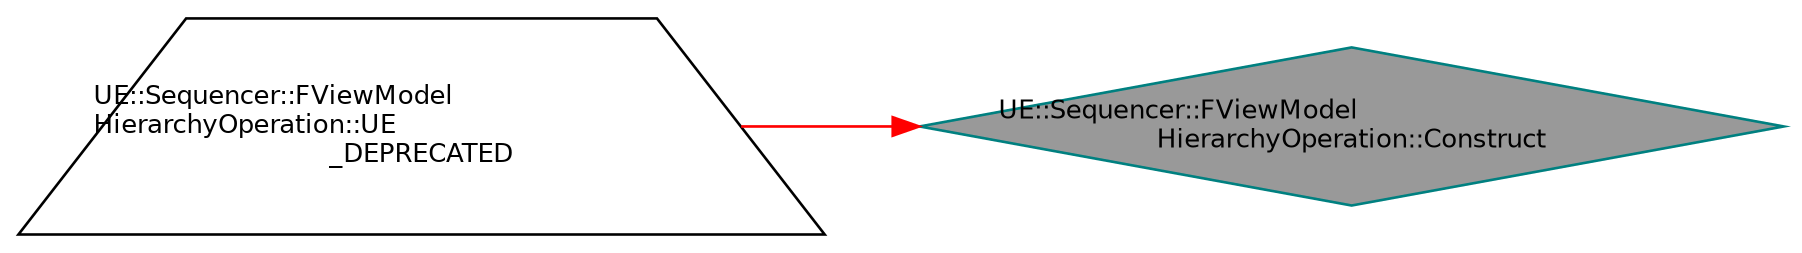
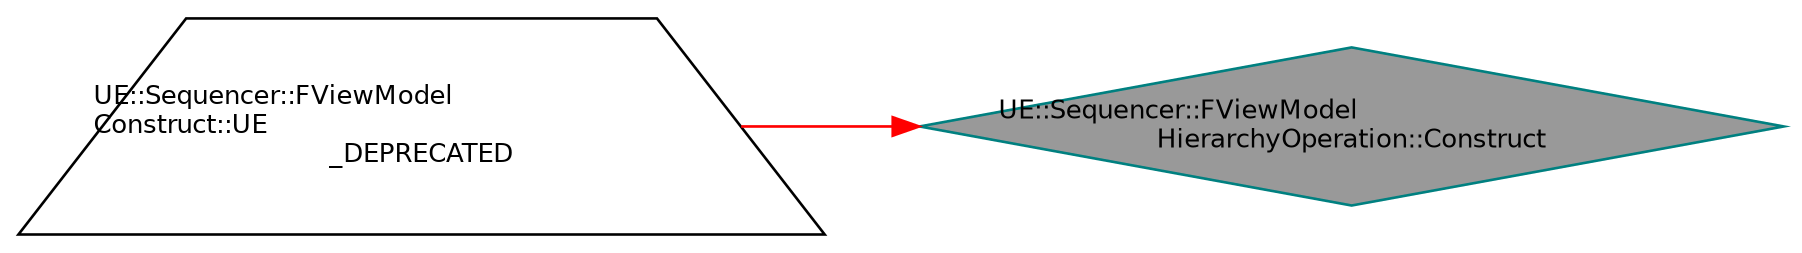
node "UE::Sequencer::FViewModel HierarchyOperation::UE _DEPRECATED": label "UE::Sequencer::FViewModel HierarchyOperation::UE _DEPRECATED" -> "UE::Sequencer::FViewModel Construct::UE _DEPRECATED"
